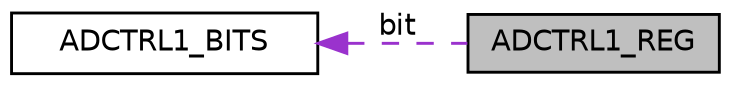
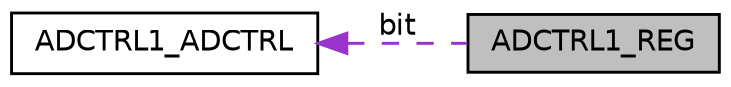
node "ADCTRL1_BITS": label "ADCTRL1_BITS" -> "ADCTRL1_ADCTRL"
